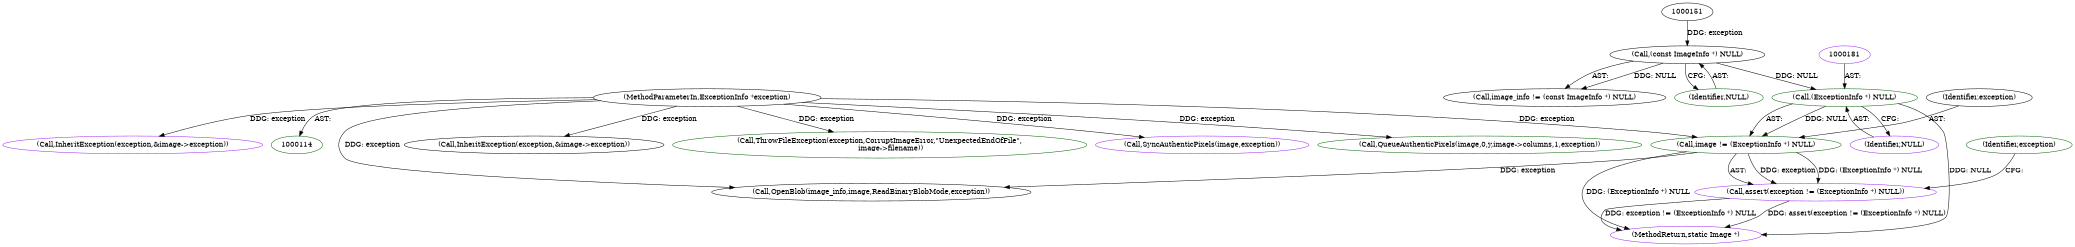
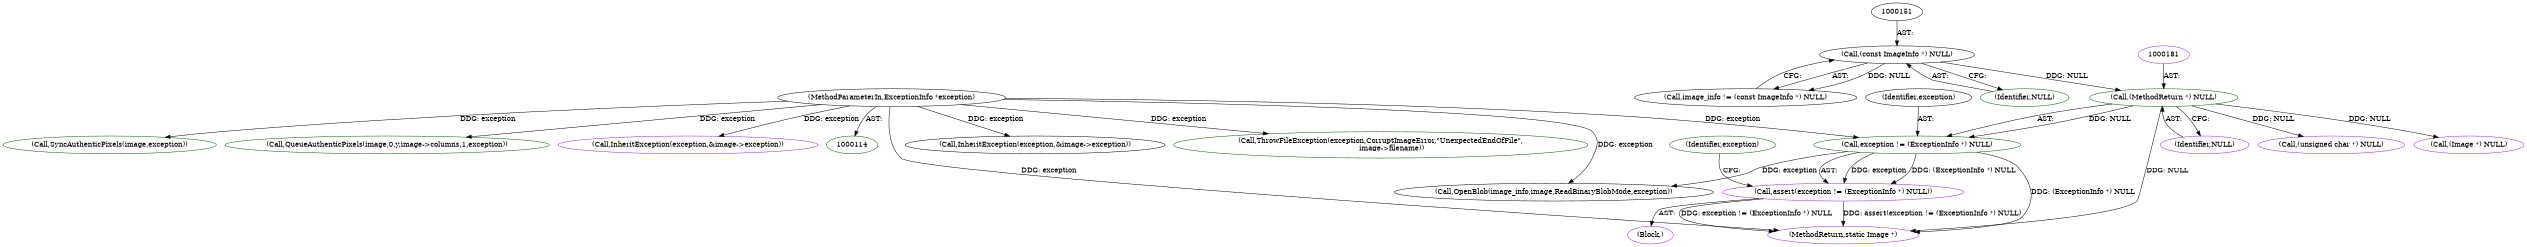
edge "1000151" -> "(Call,(const ImageInfo *) NULL)": label "DDG: exception" -> "AST: "
edge "(Call,image_info != (const ImageInfo *) NULL)" -> "(Call,(const ImageInfo *) NULL)": added, label "CFG:"
node "(Call,(ExceptionInfo *) NULL)": label "(Call,(ExceptionInfo *) NULL)" -> "(Call,(MethodReturn *) NULL)"
node "(Call,SyncAuthenticPixels(image,exception))": color purple -> darkgreen
node "(Call,image != (ExceptionInfo *) NULL)": label "(Call,image != (ExceptionInfo *) NULL)" -> "(Call,exception != (ExceptionInfo *) NULL)"
node "(Call,(unsigned char *) NULL)": added
node "(Call,(Image *) NULL)": added
edge "(MethodParameterIn,ExceptionInfo *exception)" -> "(MethodReturn,static Image *)": added, label "DDG: exception"
node "(Block,)": added
